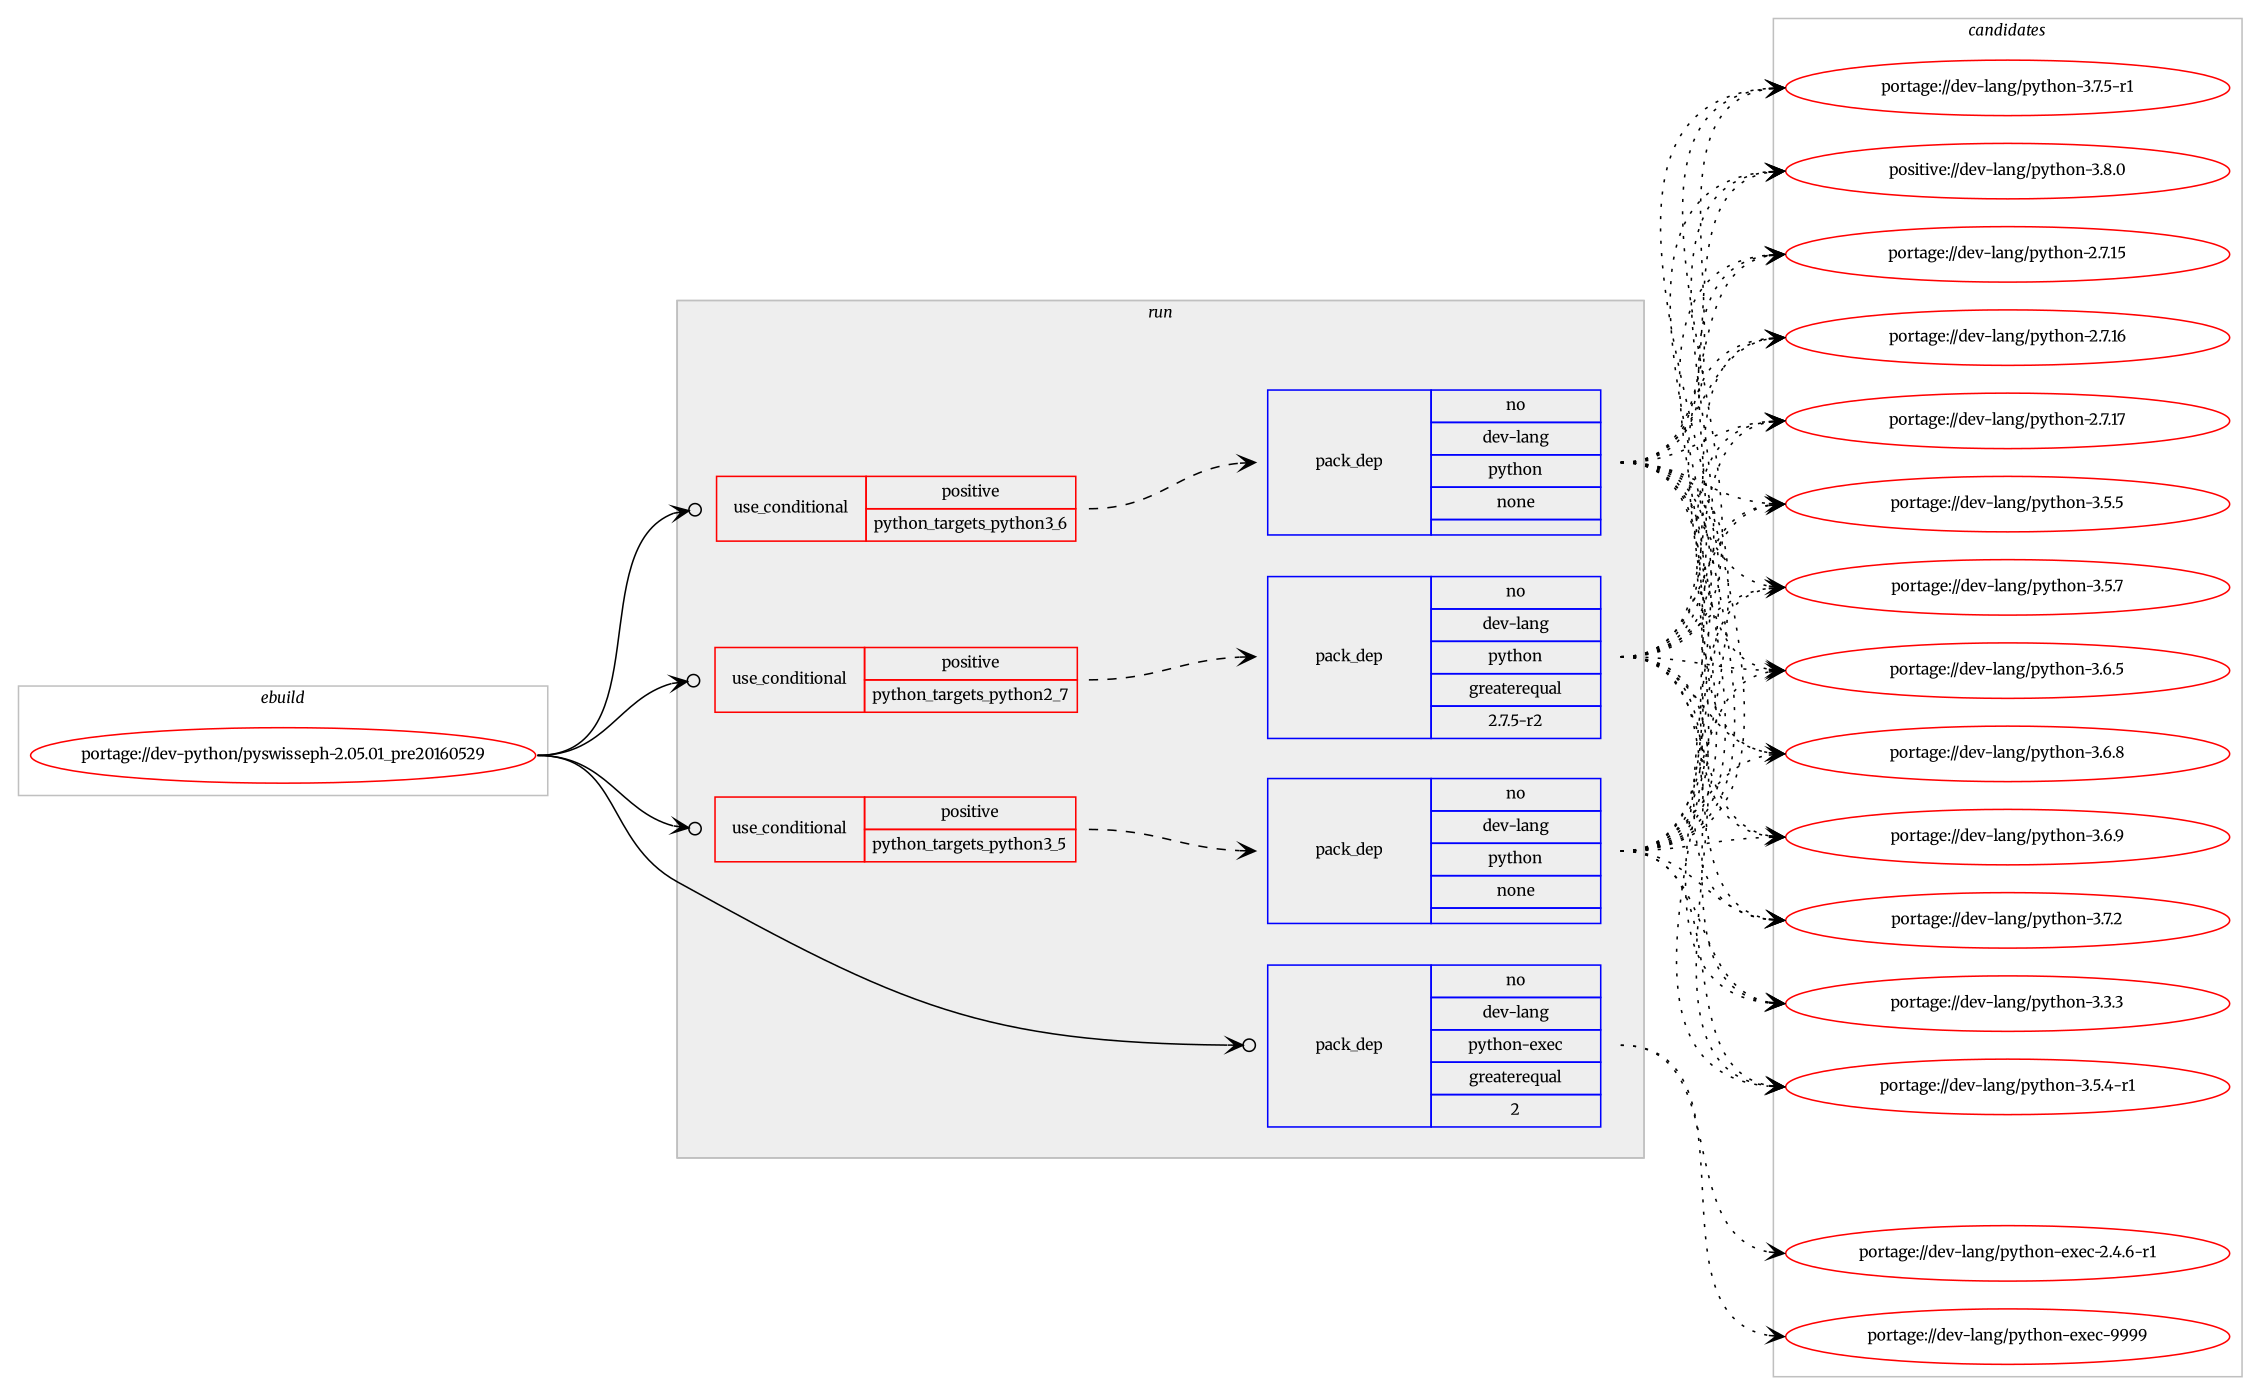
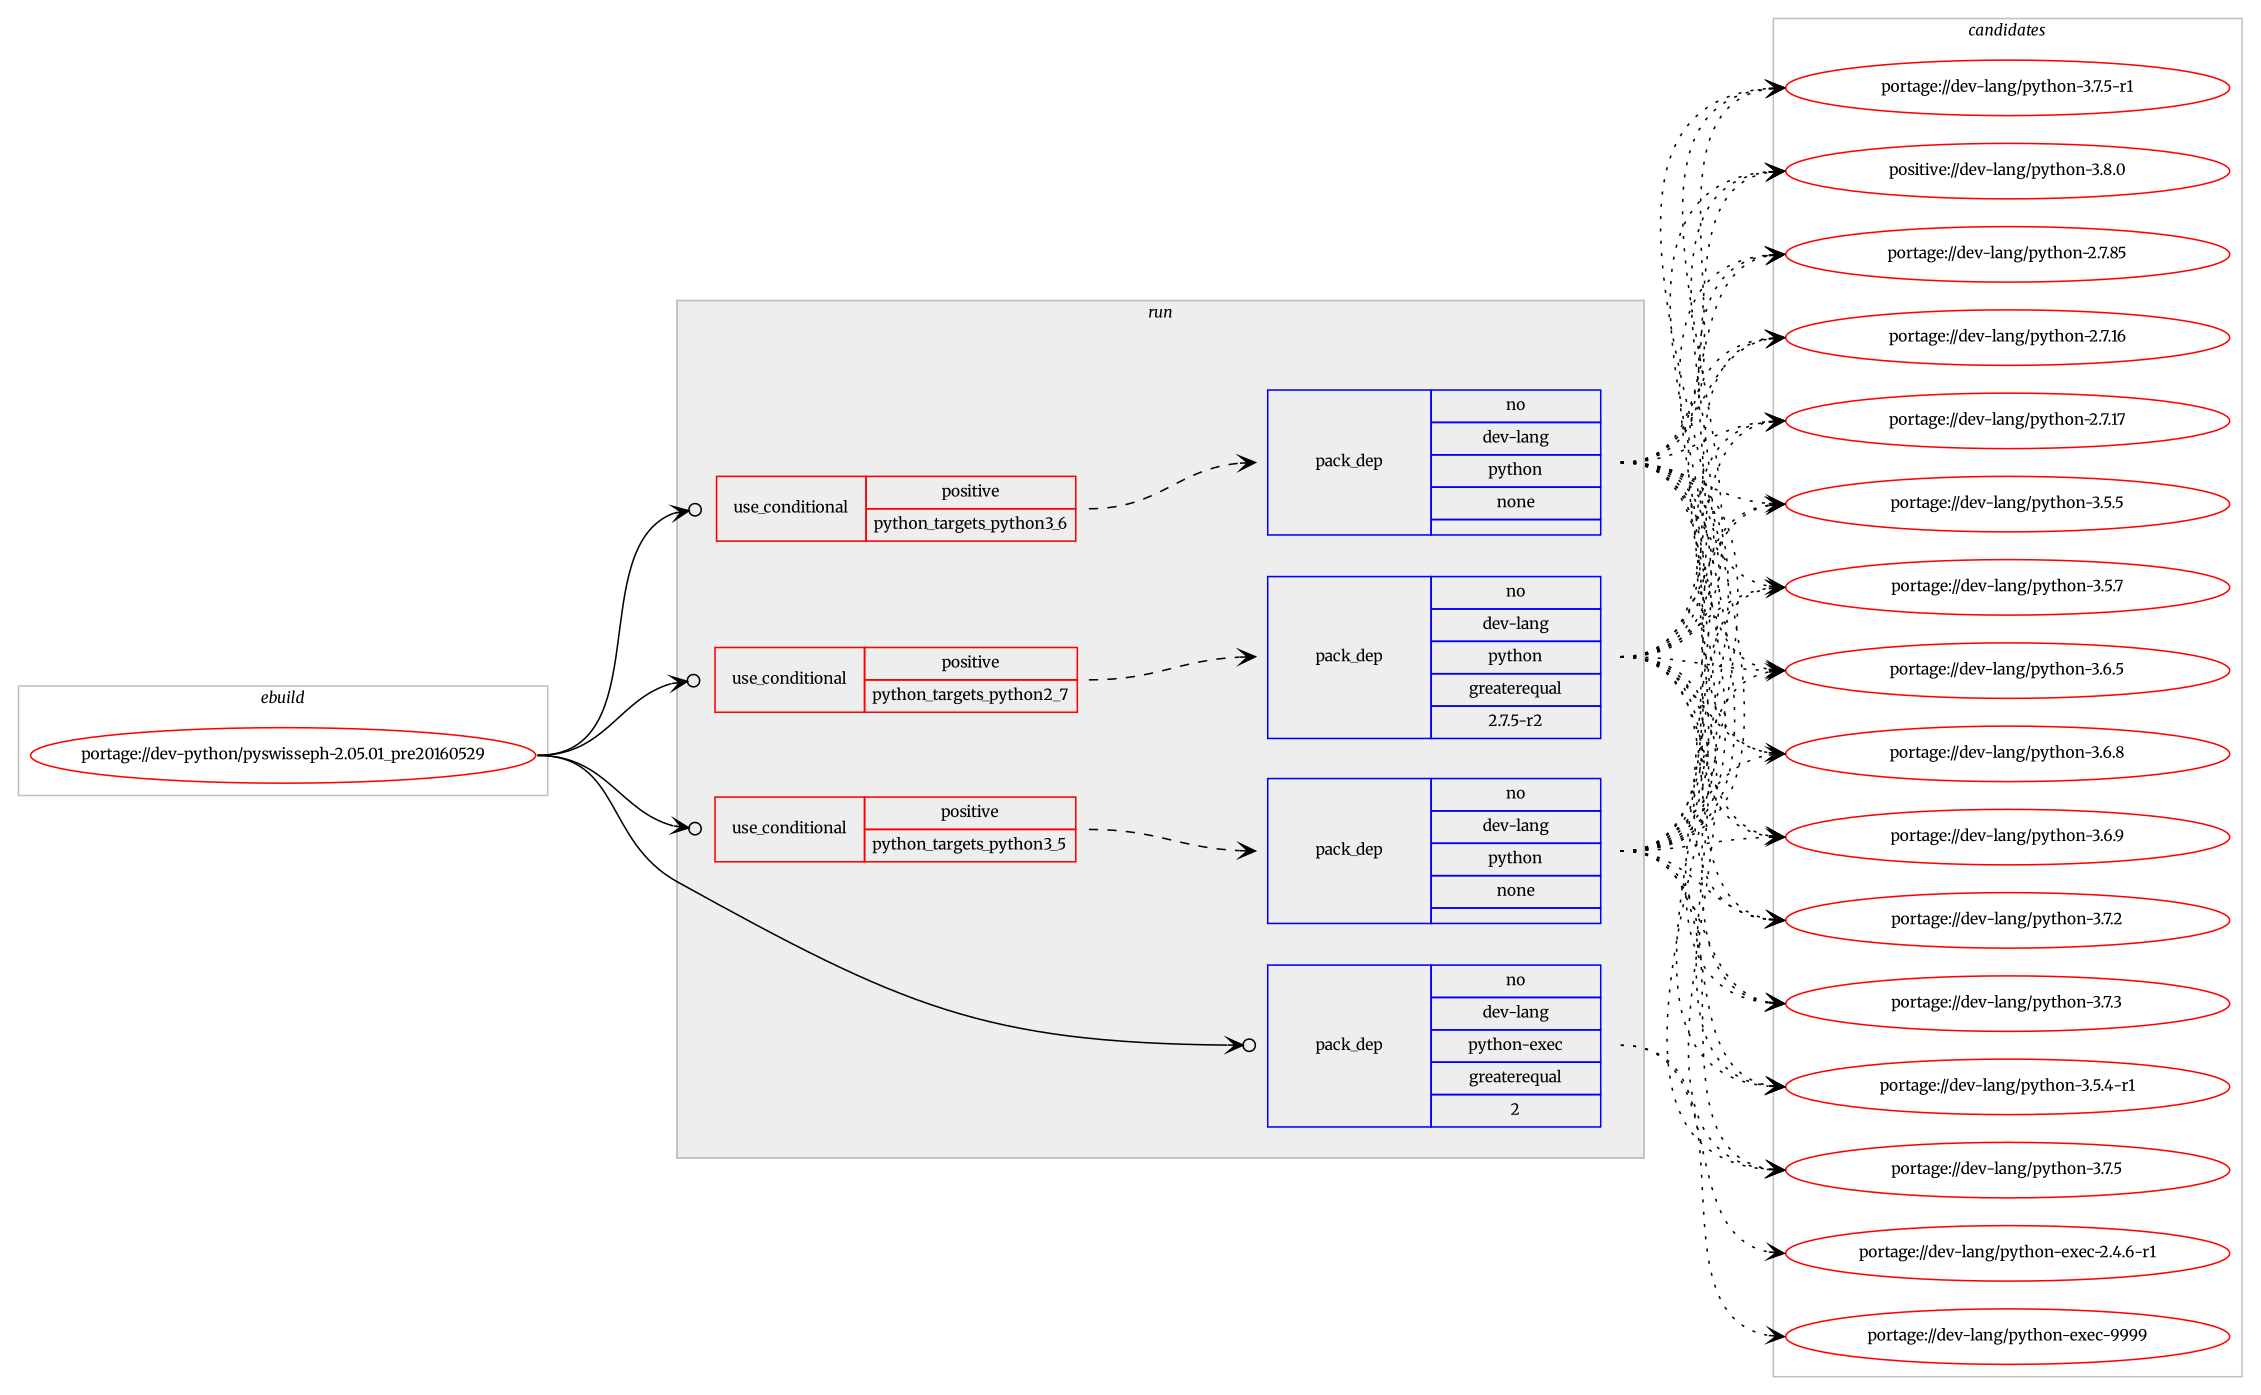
node "portage://dev-lang/python-2.7.15": label "portage://dev-lang/python-2.7.15" -> "portage://dev-lang/python-2.7.85"
node "portage://dev-lang/python-3.3.3": label "portage://dev-lang/python-3.3.3" -> "portage://dev-lang/python-3.7.3"
node "portage://dev-lang/python-3.7.5": added
